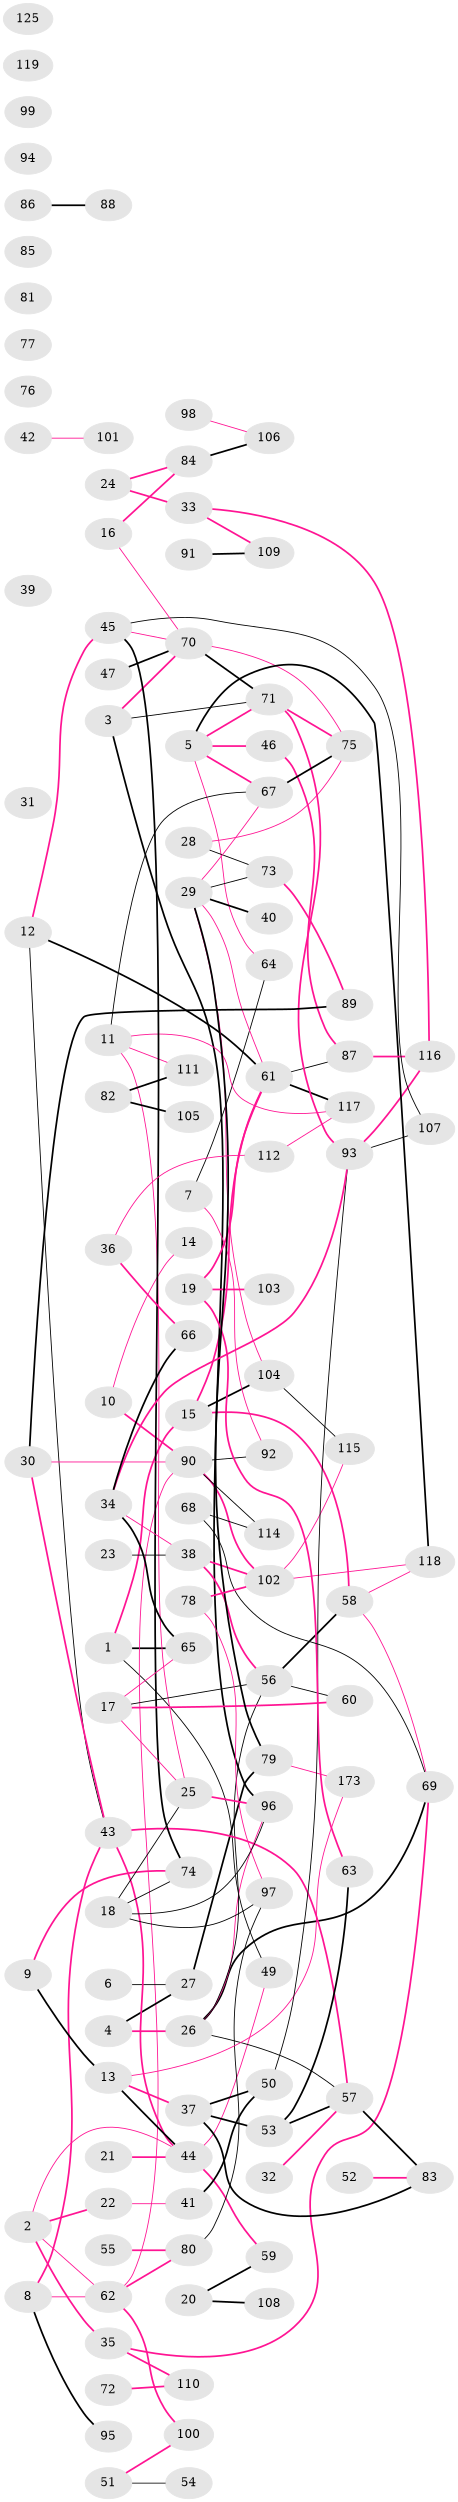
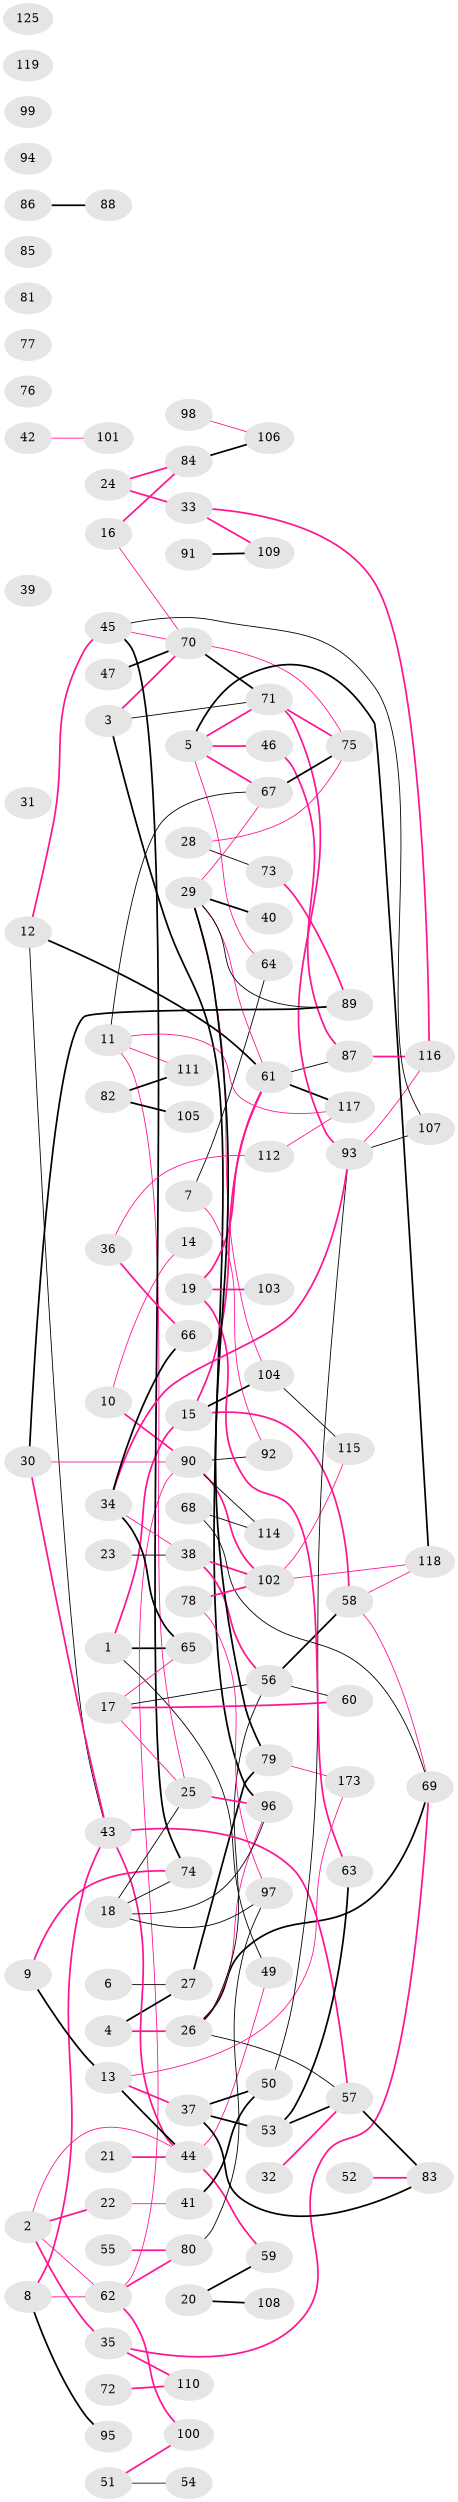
edge "73" -- "29": now "89" -- "29"
edge "116" -- "93": style bold -> solid
